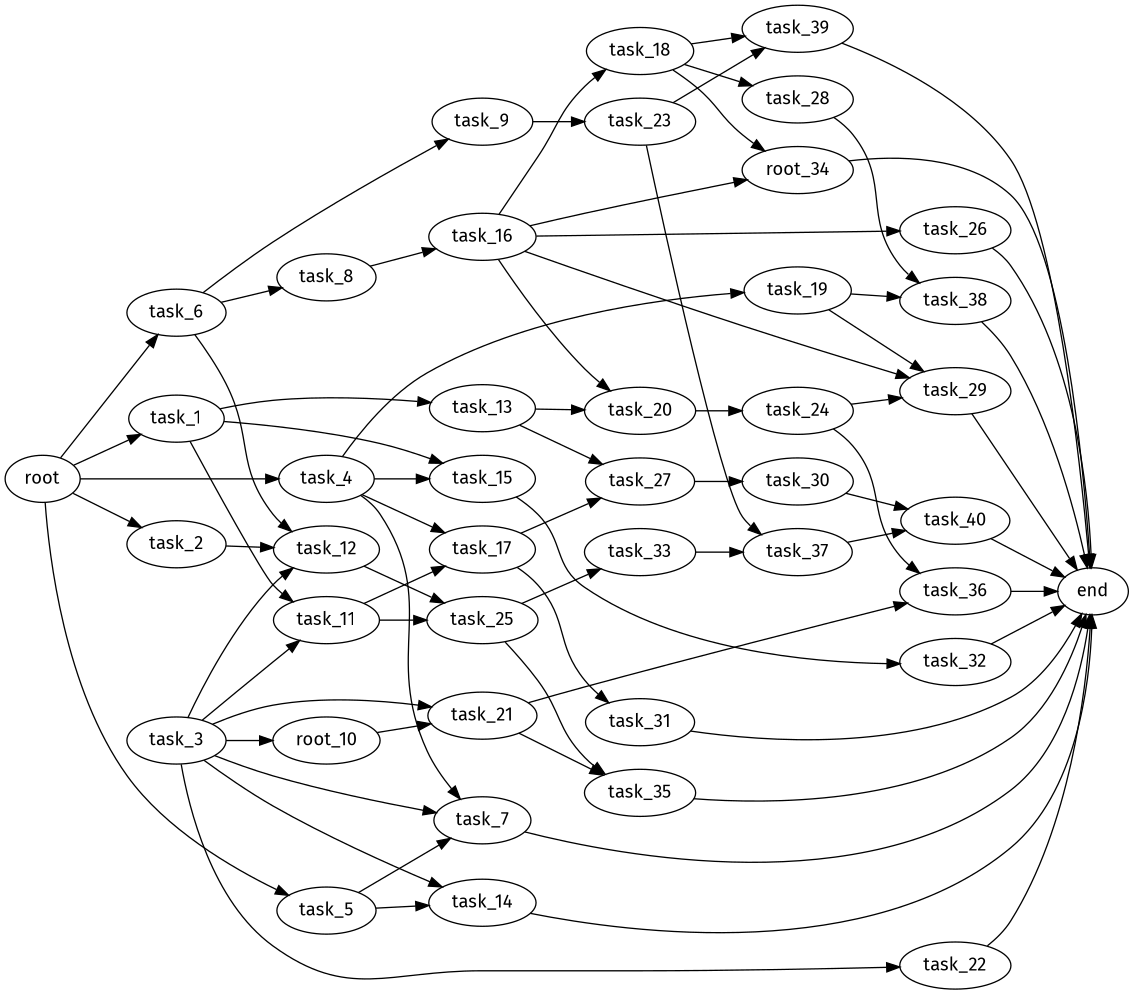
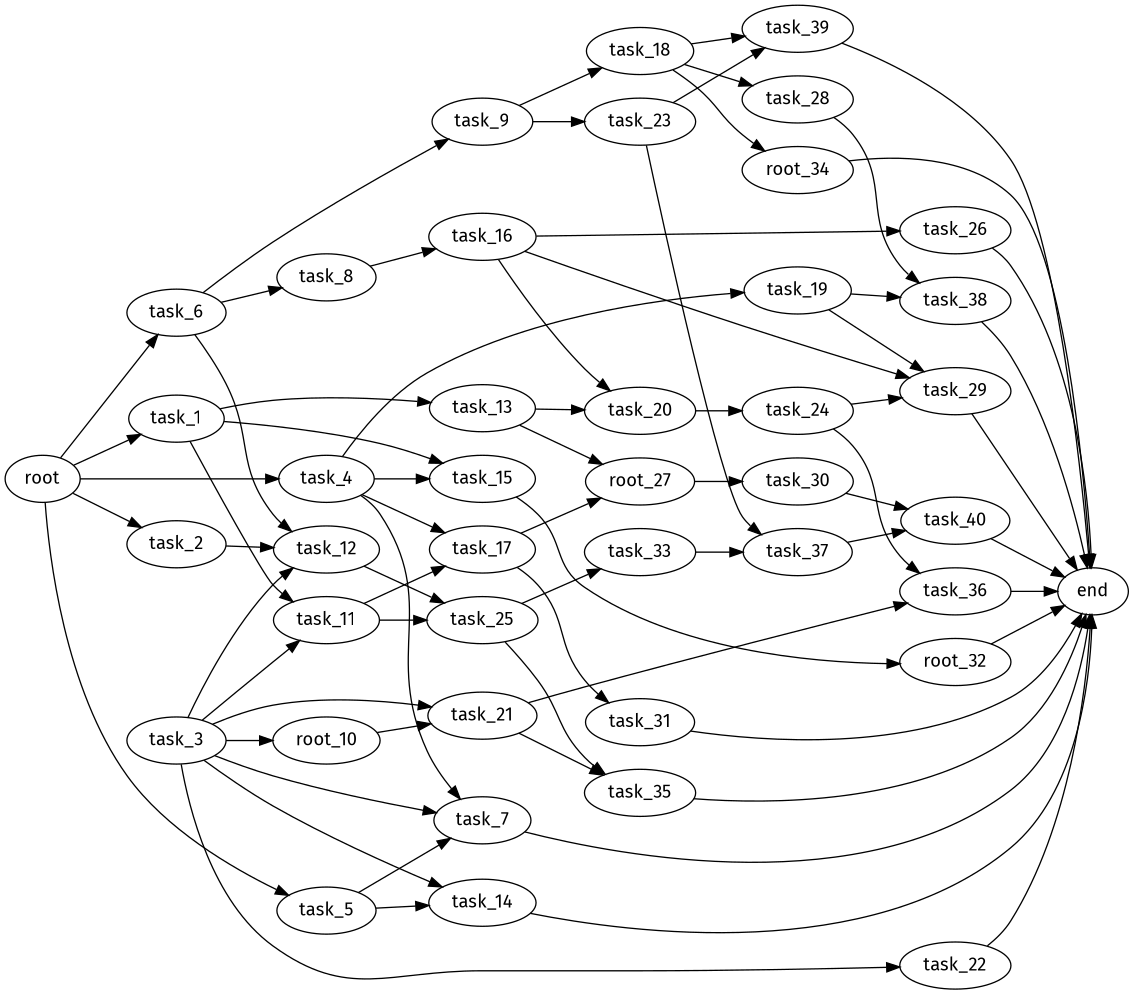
edge "task_16" -> "task_18": now "task_9" -> "task_18"
edge "task_16" -> "root_34": removed
node "task_27": label "task_27" -> "root_27"
node "task_32": label "task_32" -> "root_32"
